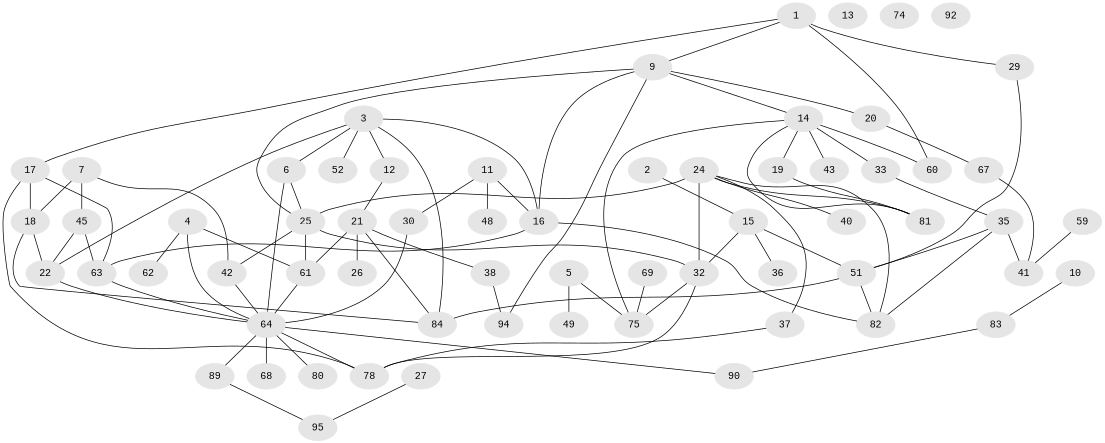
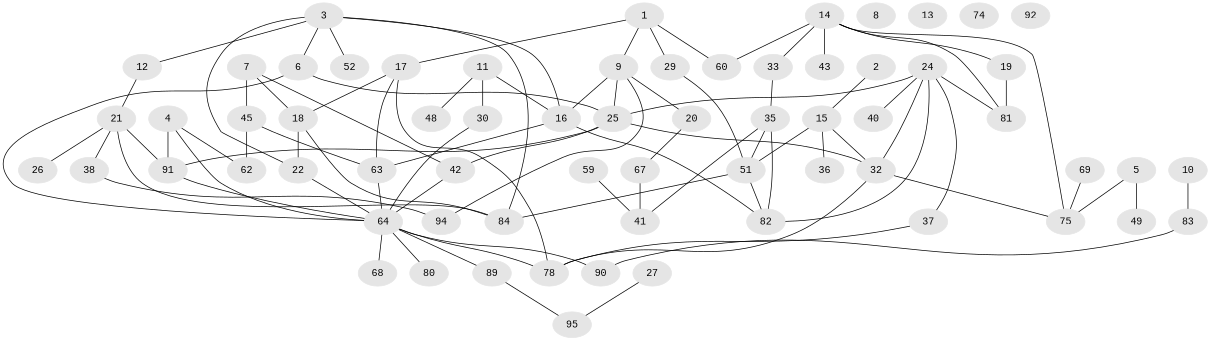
node "8": added
edge "9" -- "14": removed
edge "45" -- "22": now "45" -- "62"
node "61": label "61" -> "91"
